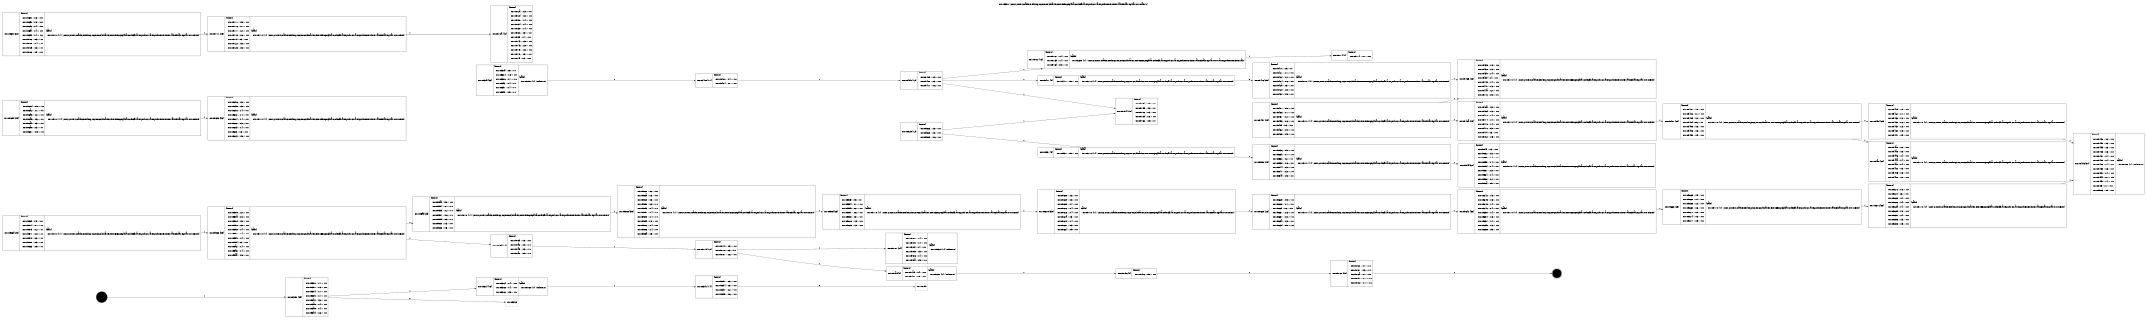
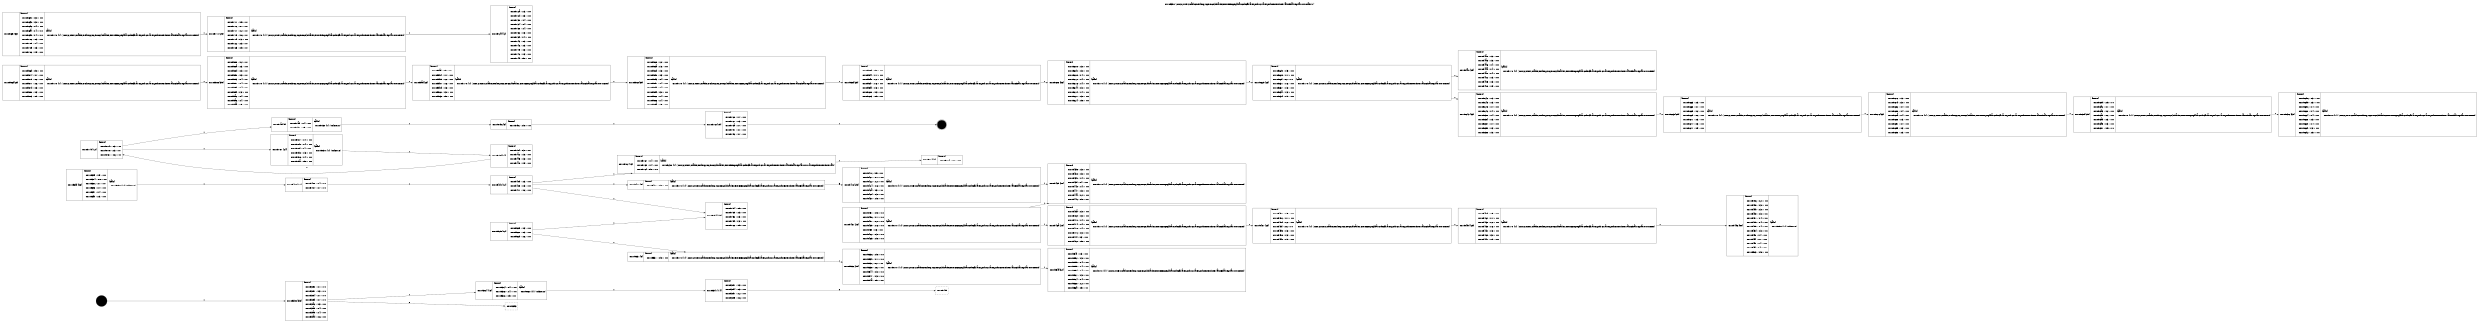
edge "0x109487 [25]" -> "0x1094a0 [29]": now "0x109629 [25]" -> "0x1094a0 [29]"
edge "0x10967c [33]" -> "0x1094d6 [50]": now "0x10967c [33]" -> "0x10969d [25]"
edge "0x109588 [39]" -> "0x10979f [14]": now "0x109787 [24]" -> "0x10979f [14]"
